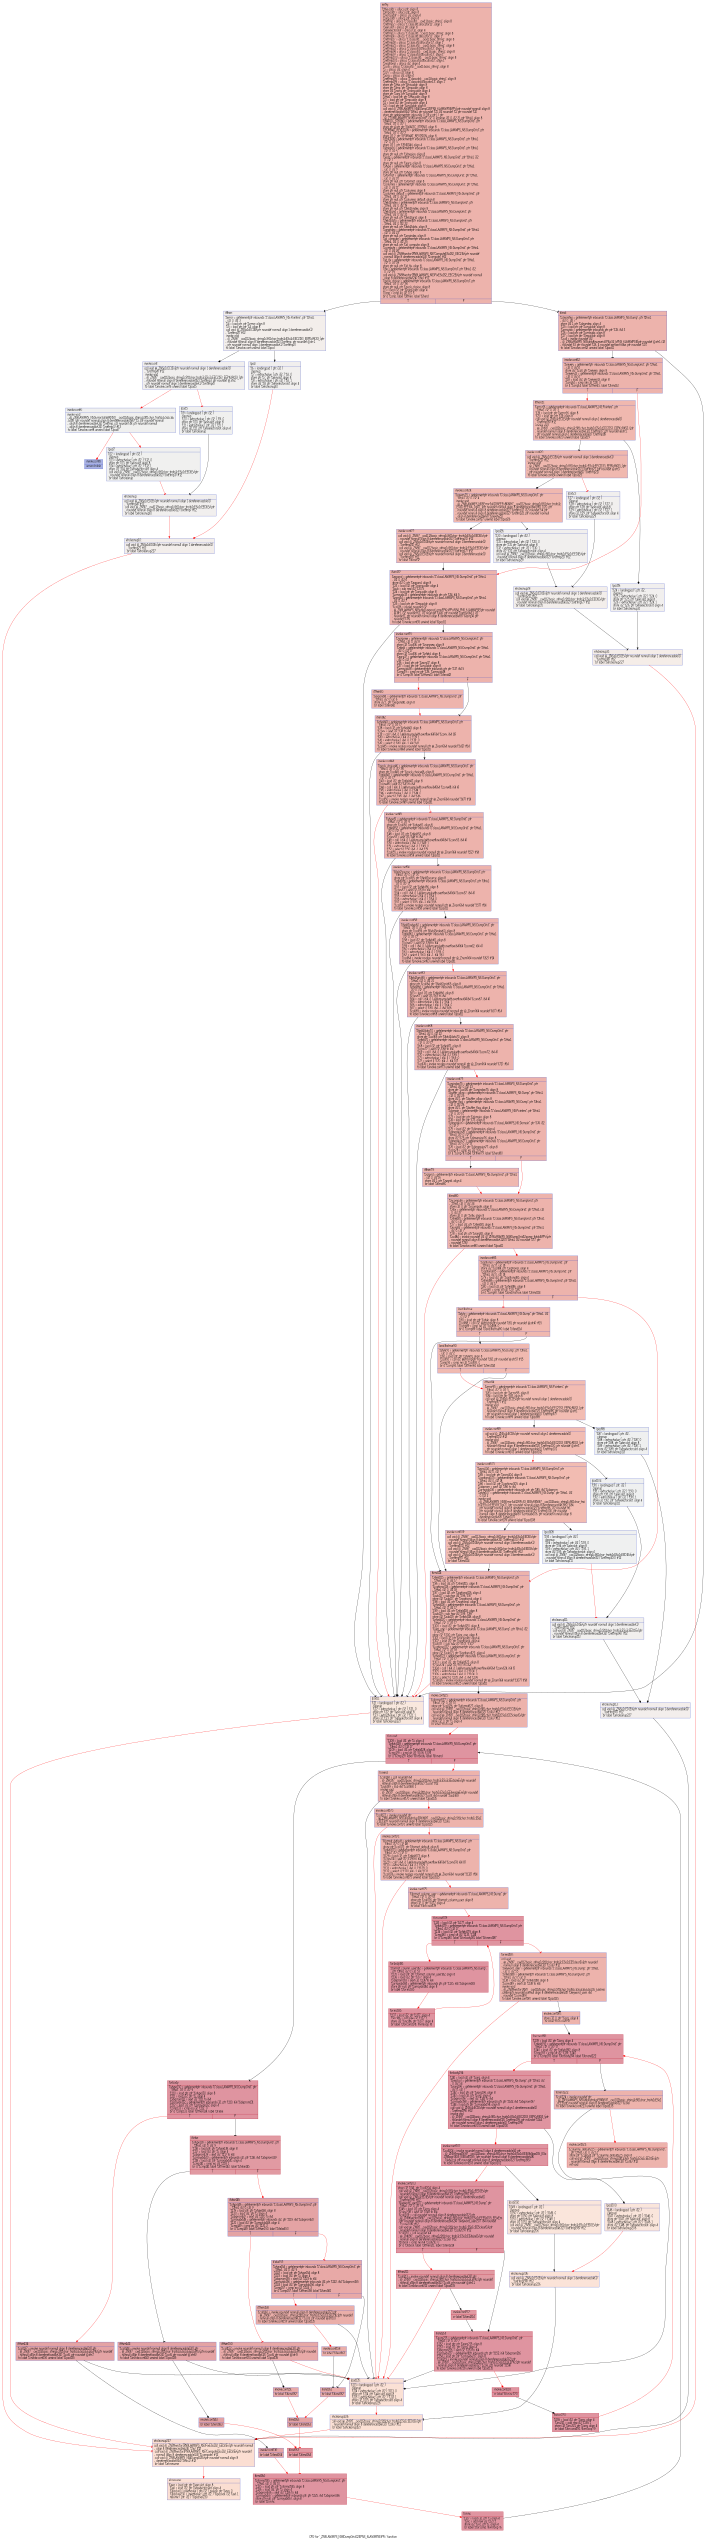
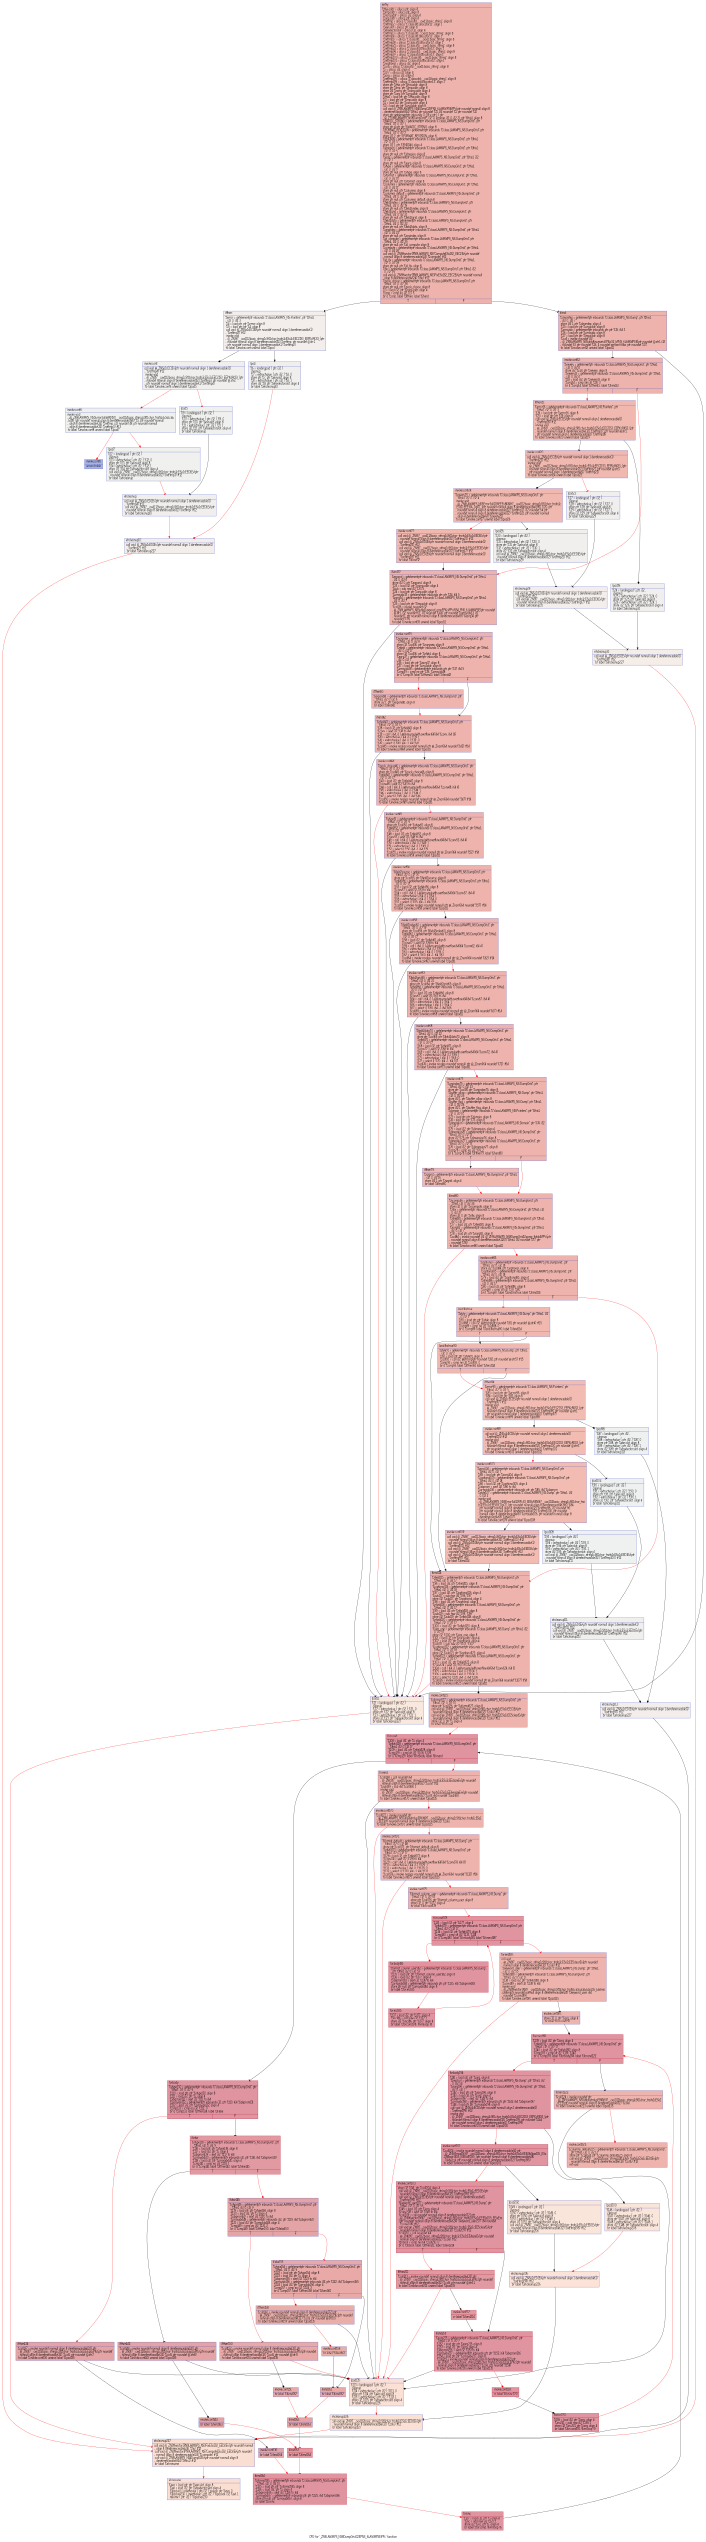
edge "invoke.cont24:" -> "invoke.cont27:": color black -> red
edge "lpad108:" -> "ehcleanup111:": color red -> black
